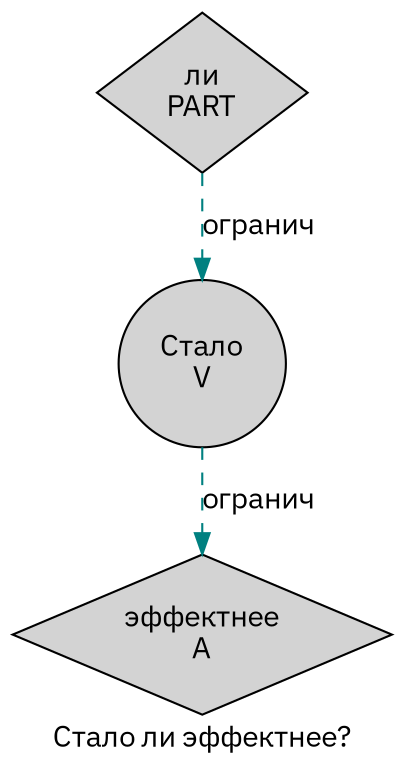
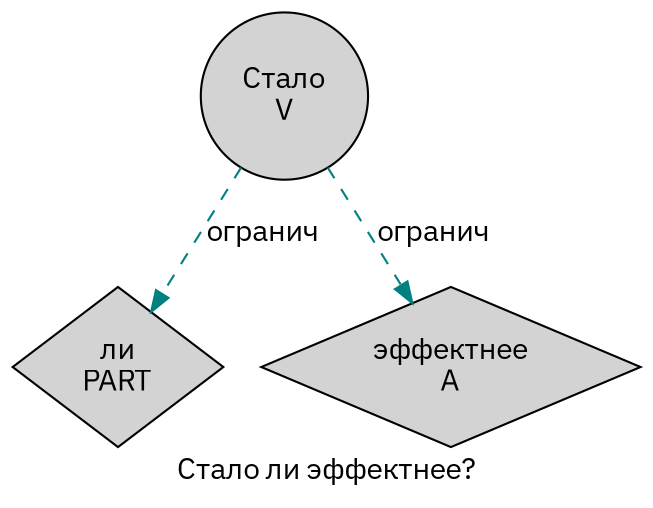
edge "ли PART" -> "Стало V": reversed
